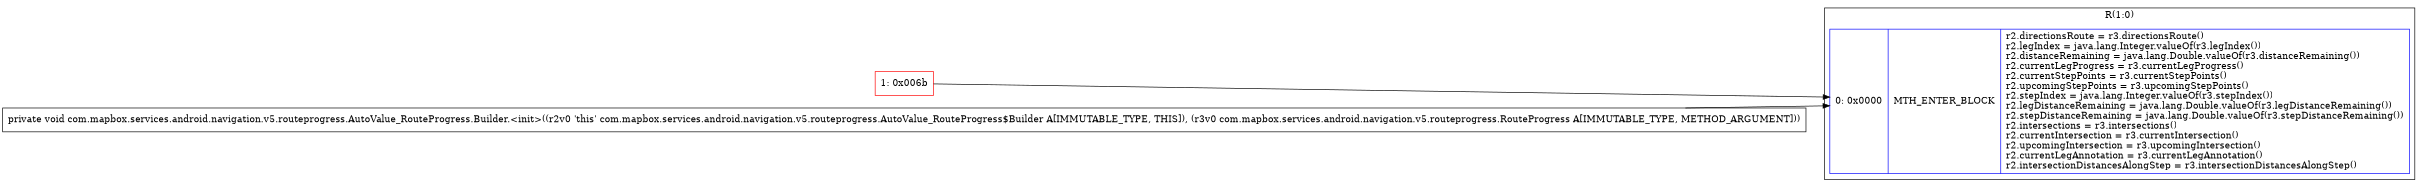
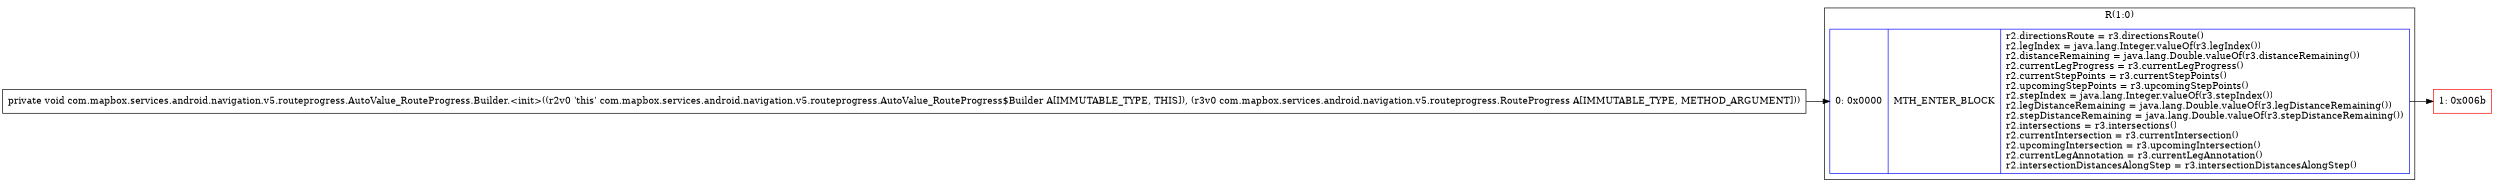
edge "1: 0x006b" -> "0: 0x0000": reversed
